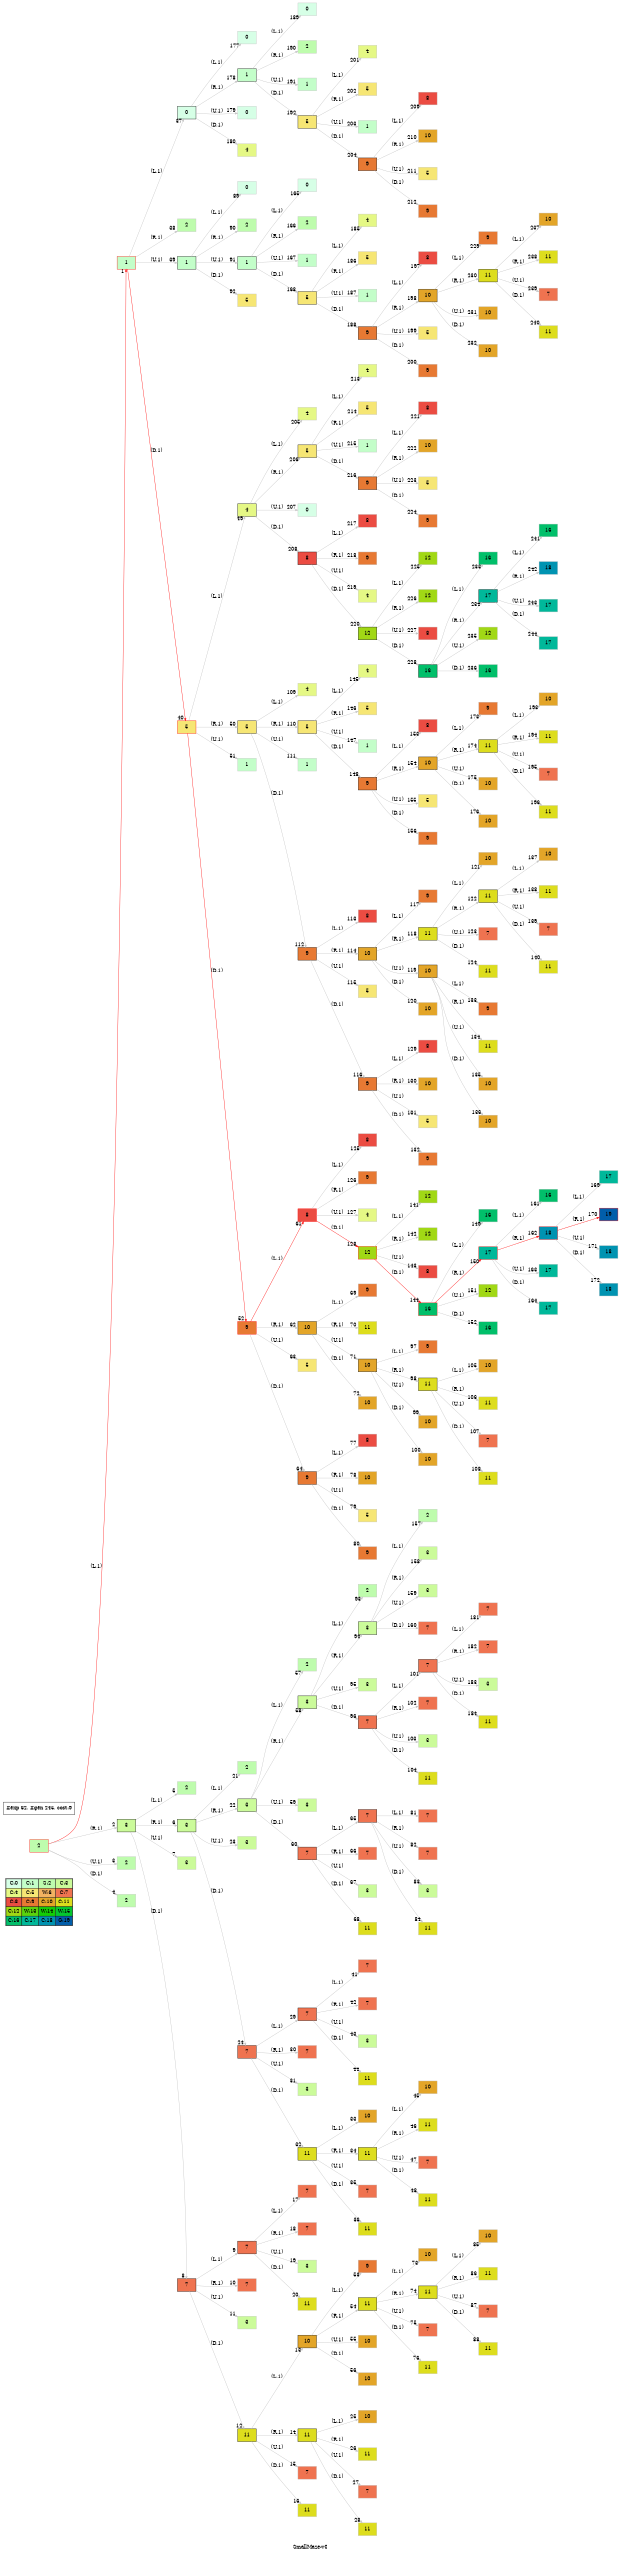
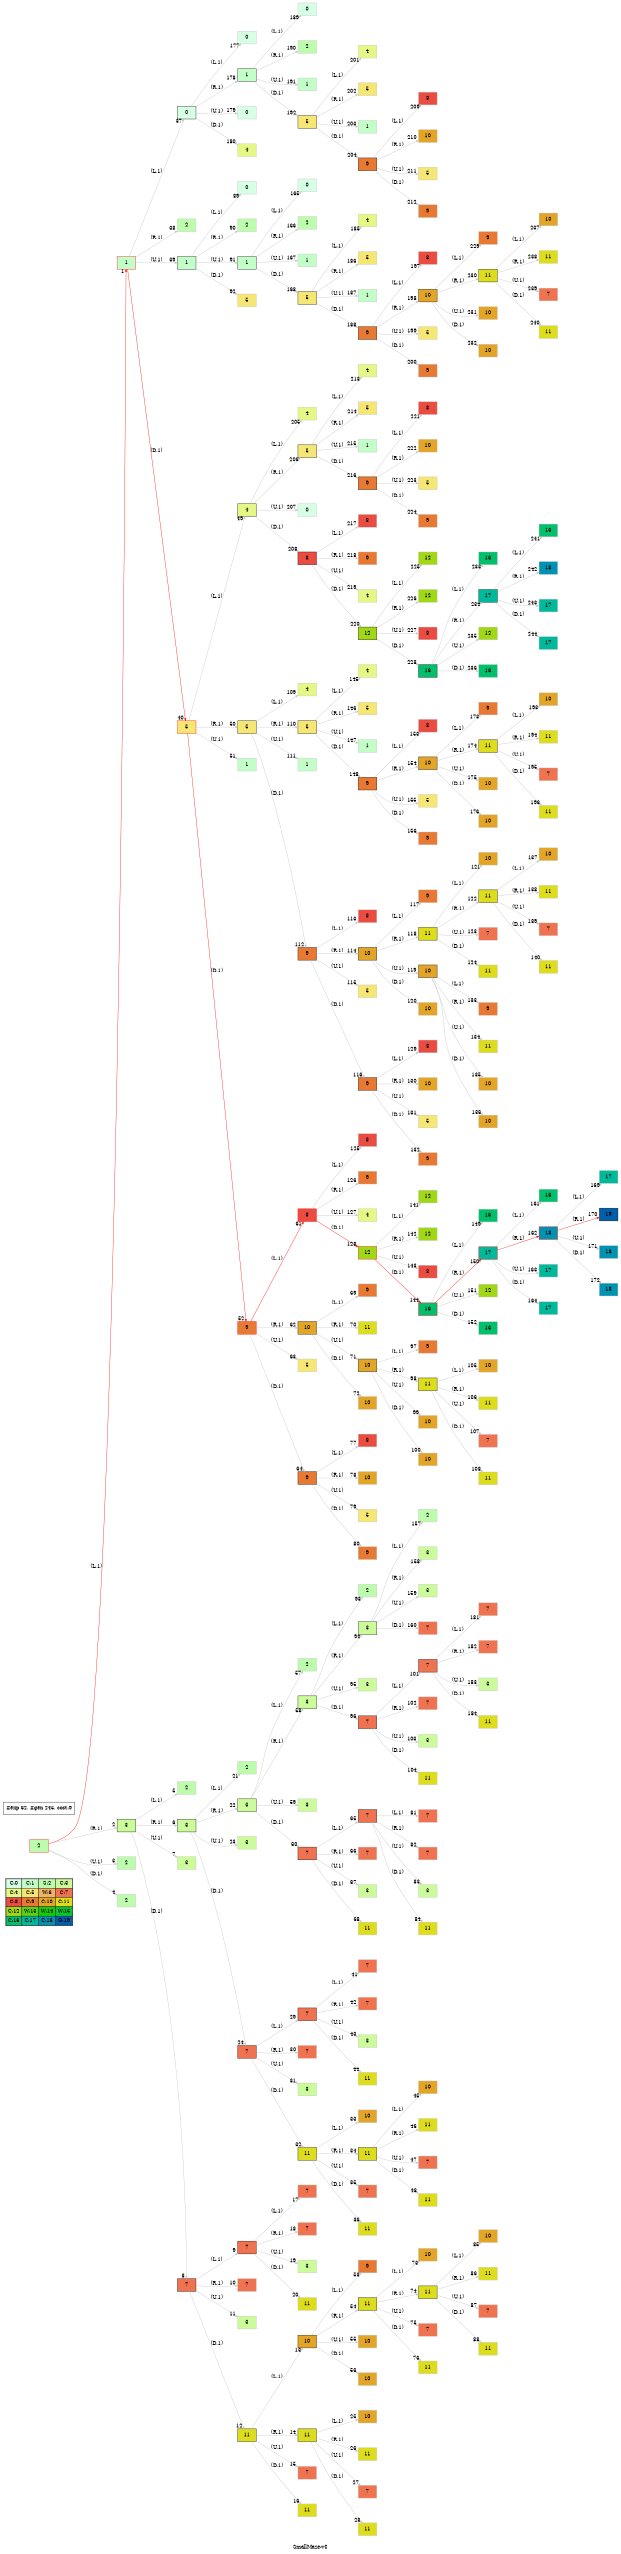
node "19": color red -> black
